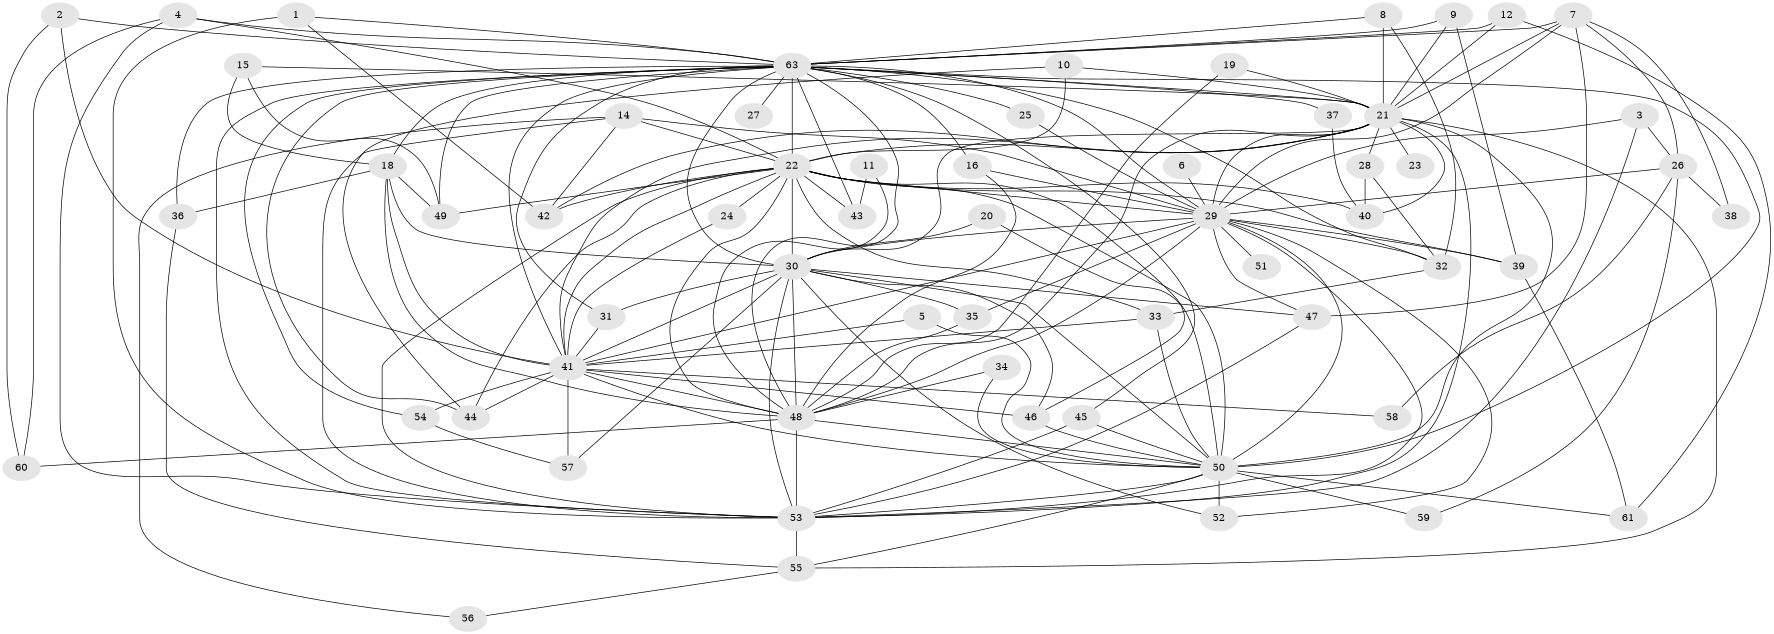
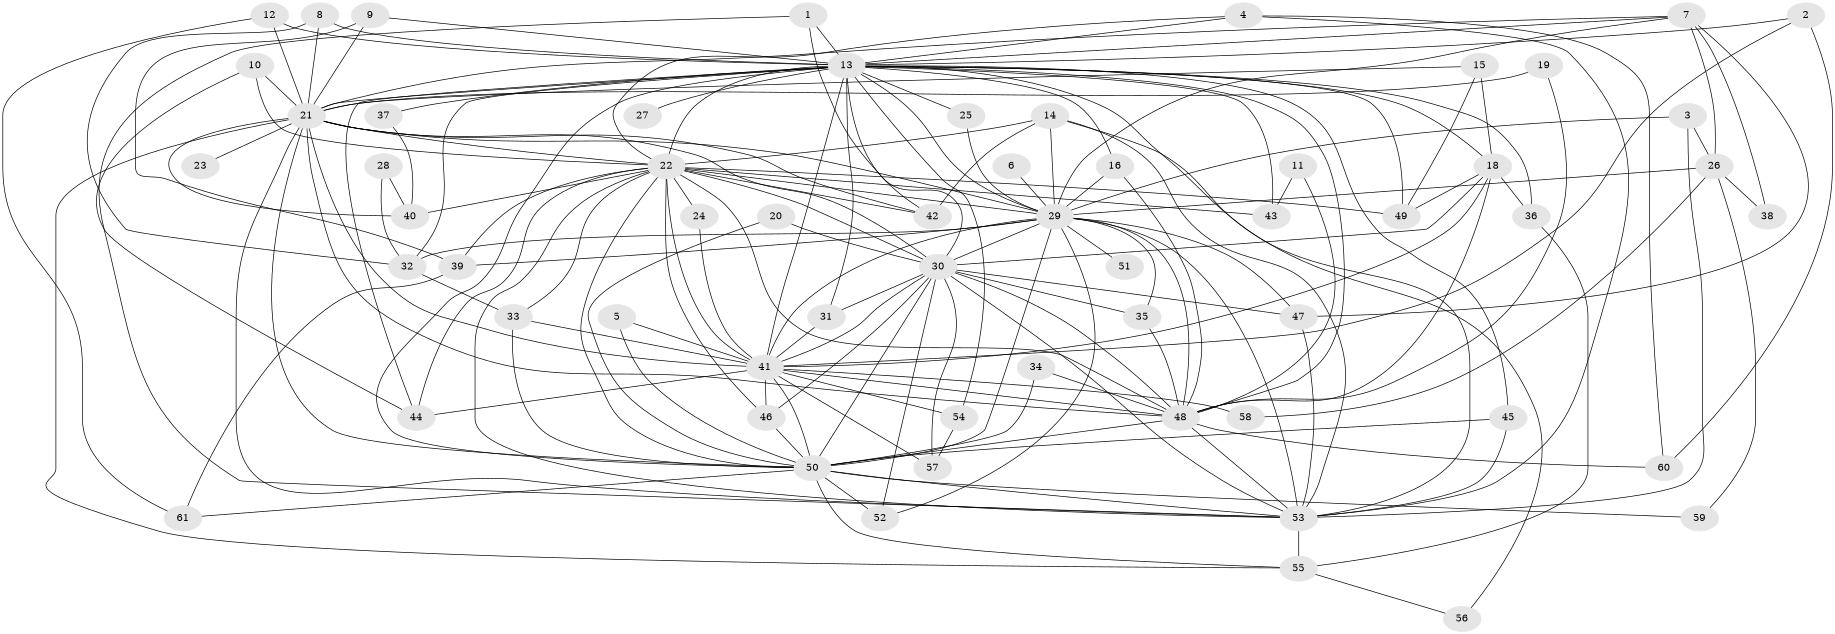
node "63": label "63" -> "13"
edge "21" -- "28": removed
